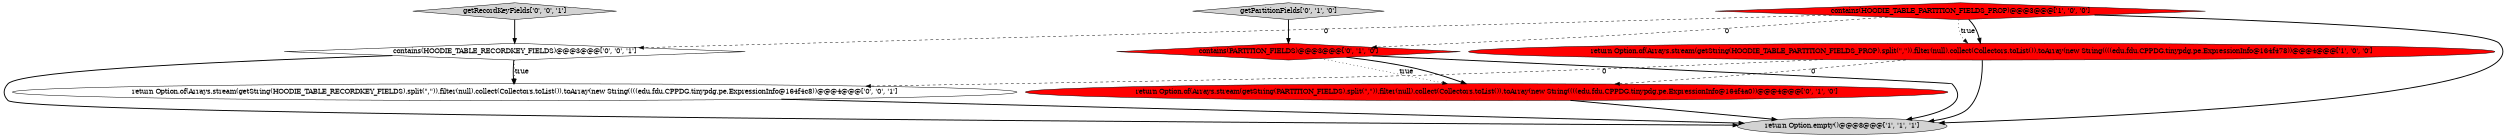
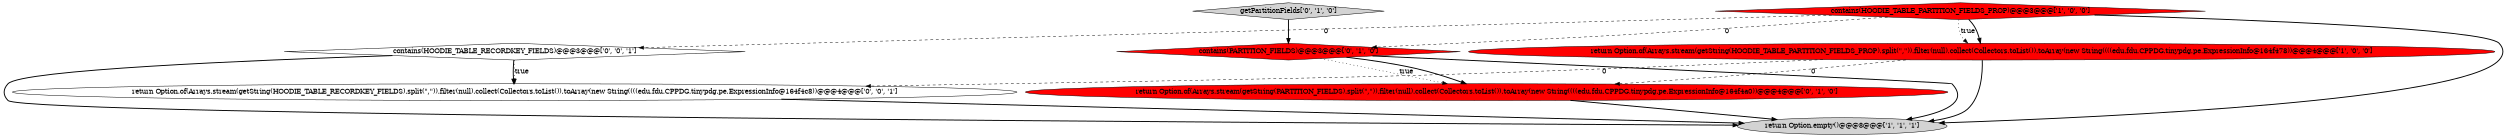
node "getRecordKeyFields['0', '0', '1']": removed
